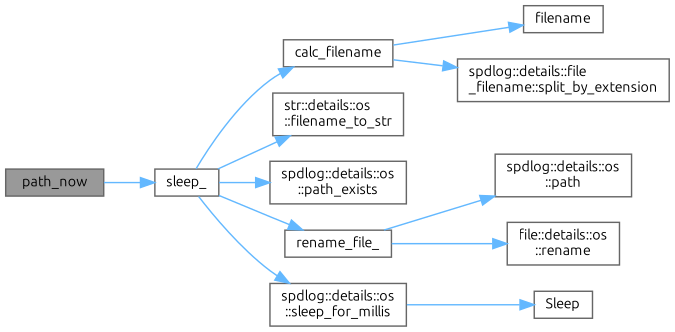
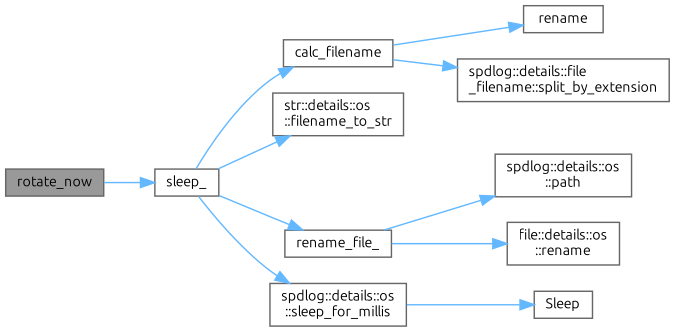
node "filename": label "filename" -> "rename"
node "path_now": label "path_now" -> "rotate_now"
node "spdlog::details::os ::path_exists": removed
